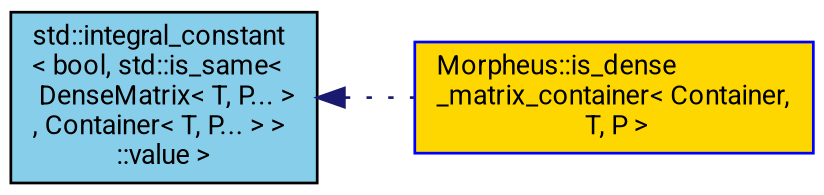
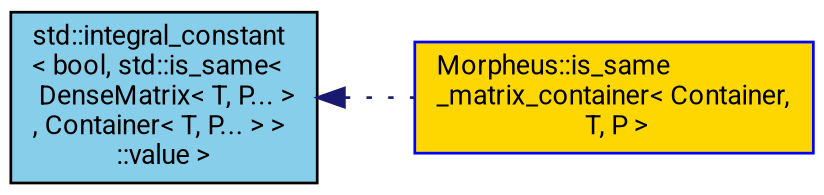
node "Morpheus::is_dense _matrix_container< Container, T, P >": label "Morpheus::is_dense _matrix_container< Container, T, P >" -> "Morpheus::is_same _matrix_container< Container, T, P >"
